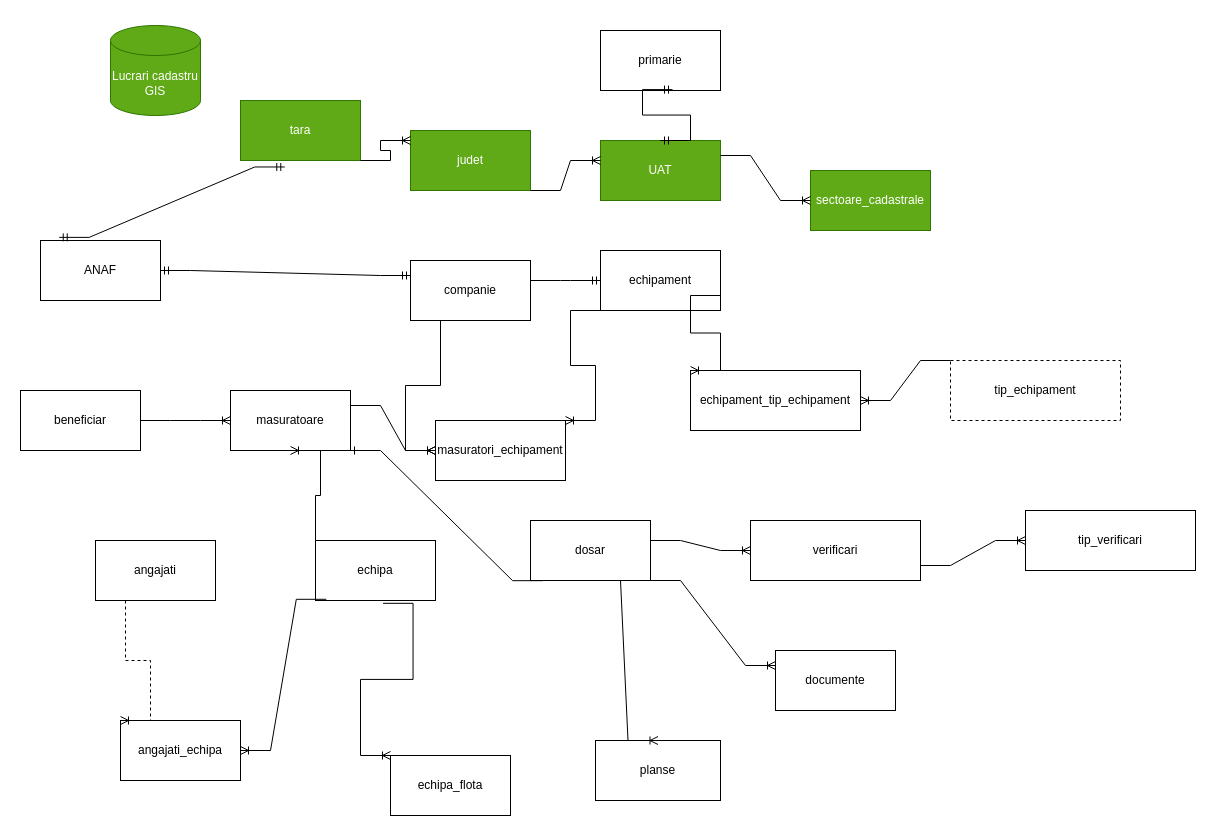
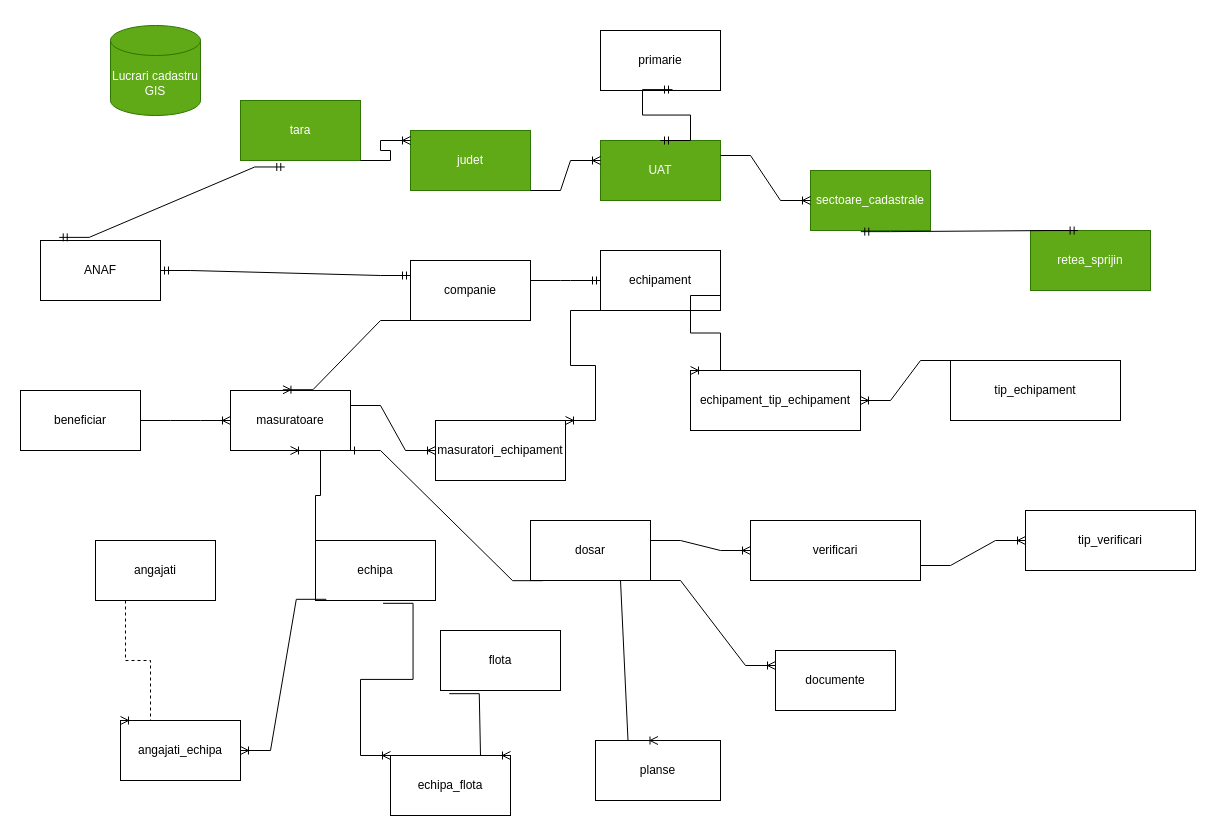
edge "sectoare_cadastrale" -- "retea_sprijin": added
node "retea_sprijin": added
edge "companie" -> "masuratori_echipament": now "companie" -> "masuratoare"
node "tip_echipament": style dashed -> solid
node "flota": added
edge "flota" -> "echipa_flota": added
